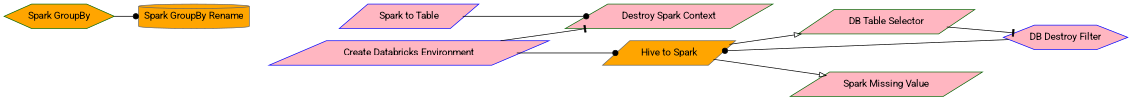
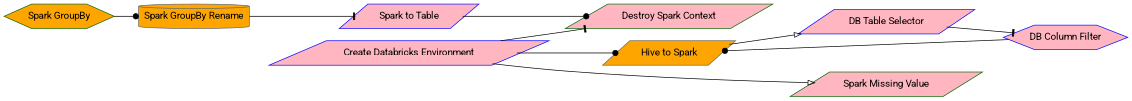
edge "Spark GroupBy Rename" -> "Spark to Table": added
node "DB Table Selector": color darkgreen -> blue
node "DB Destroy Filter": label "DB Destroy Filter" -> "DB Column Filter"
edge "Hive to Spark" -> "Spark Missing Value": now "Create Databricks Environment" -> "Spark Missing Value"
